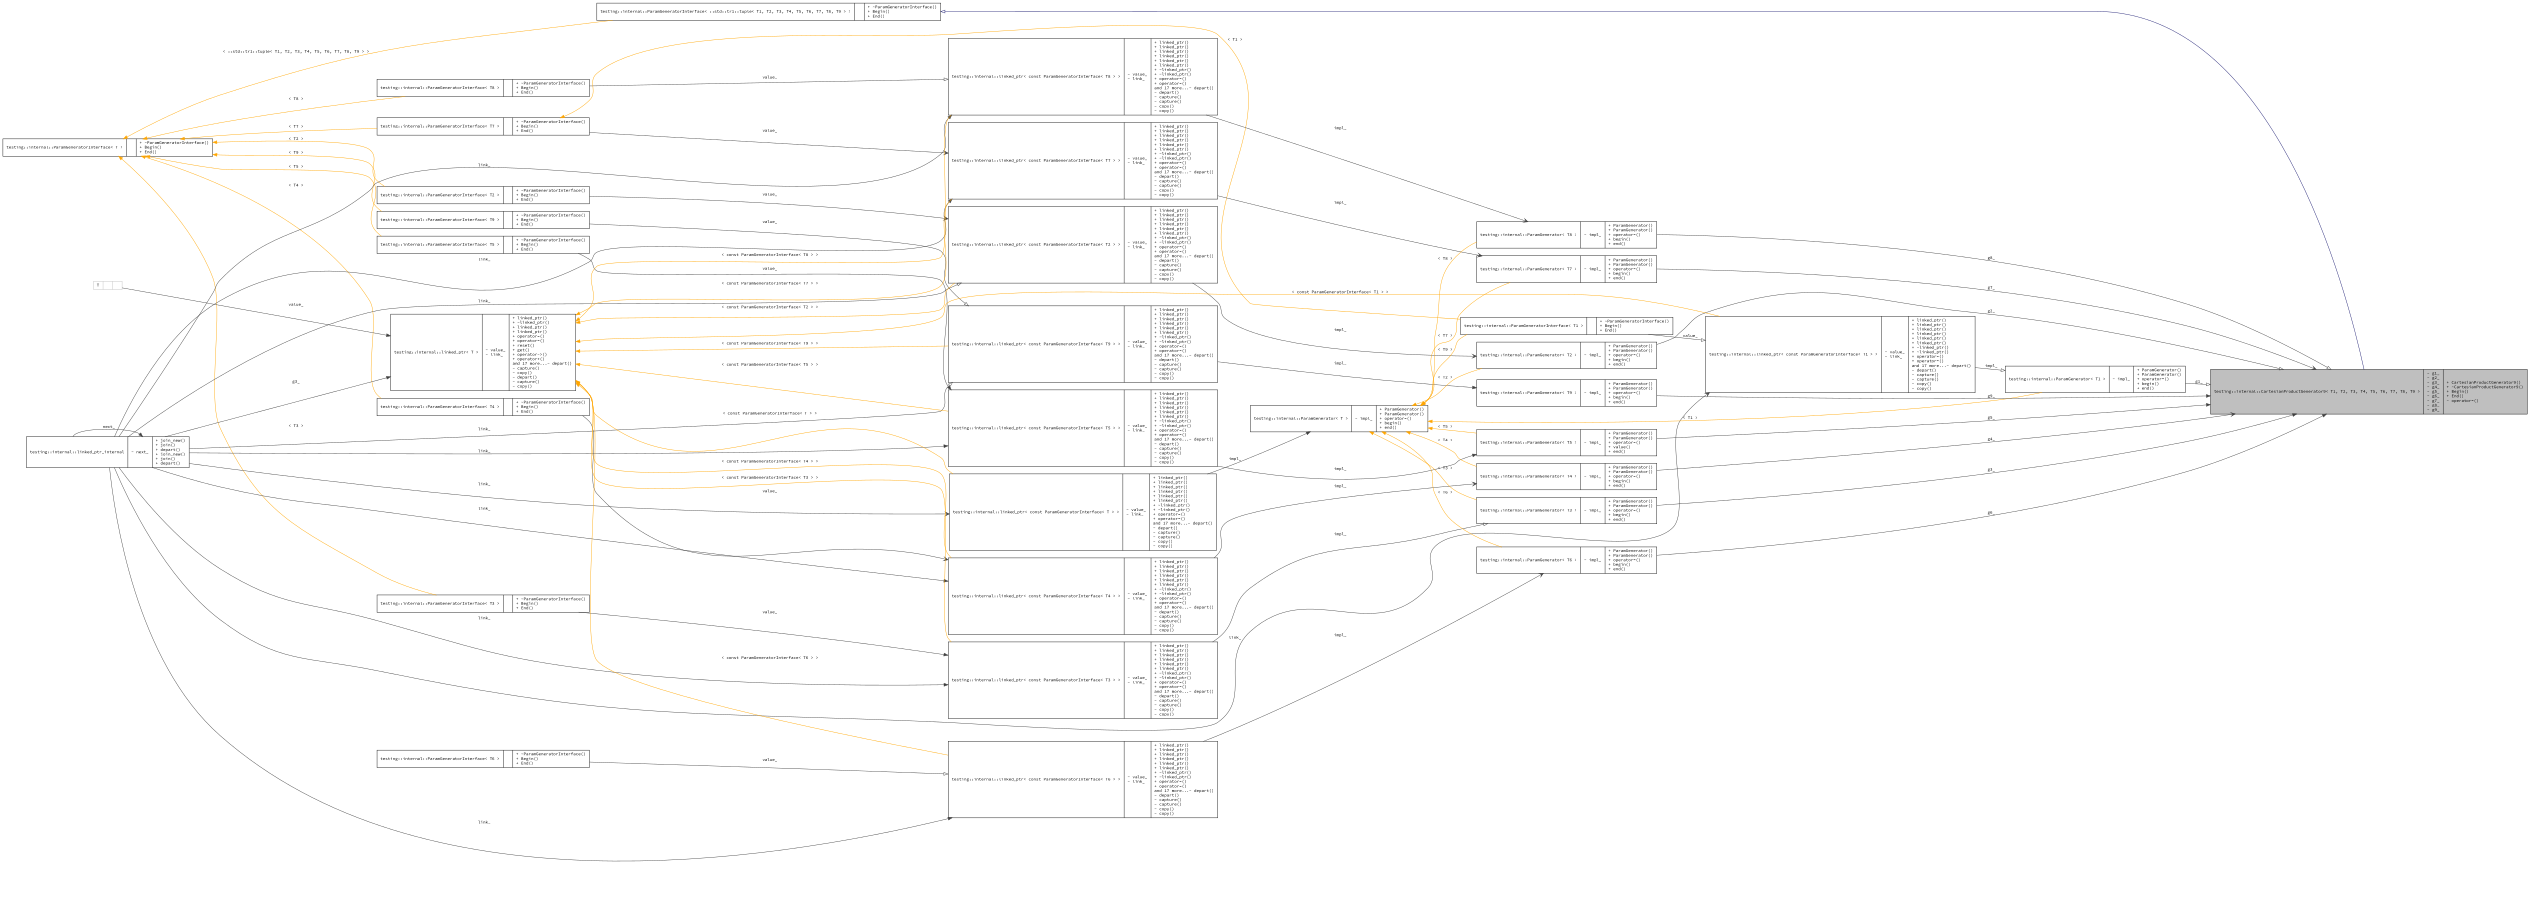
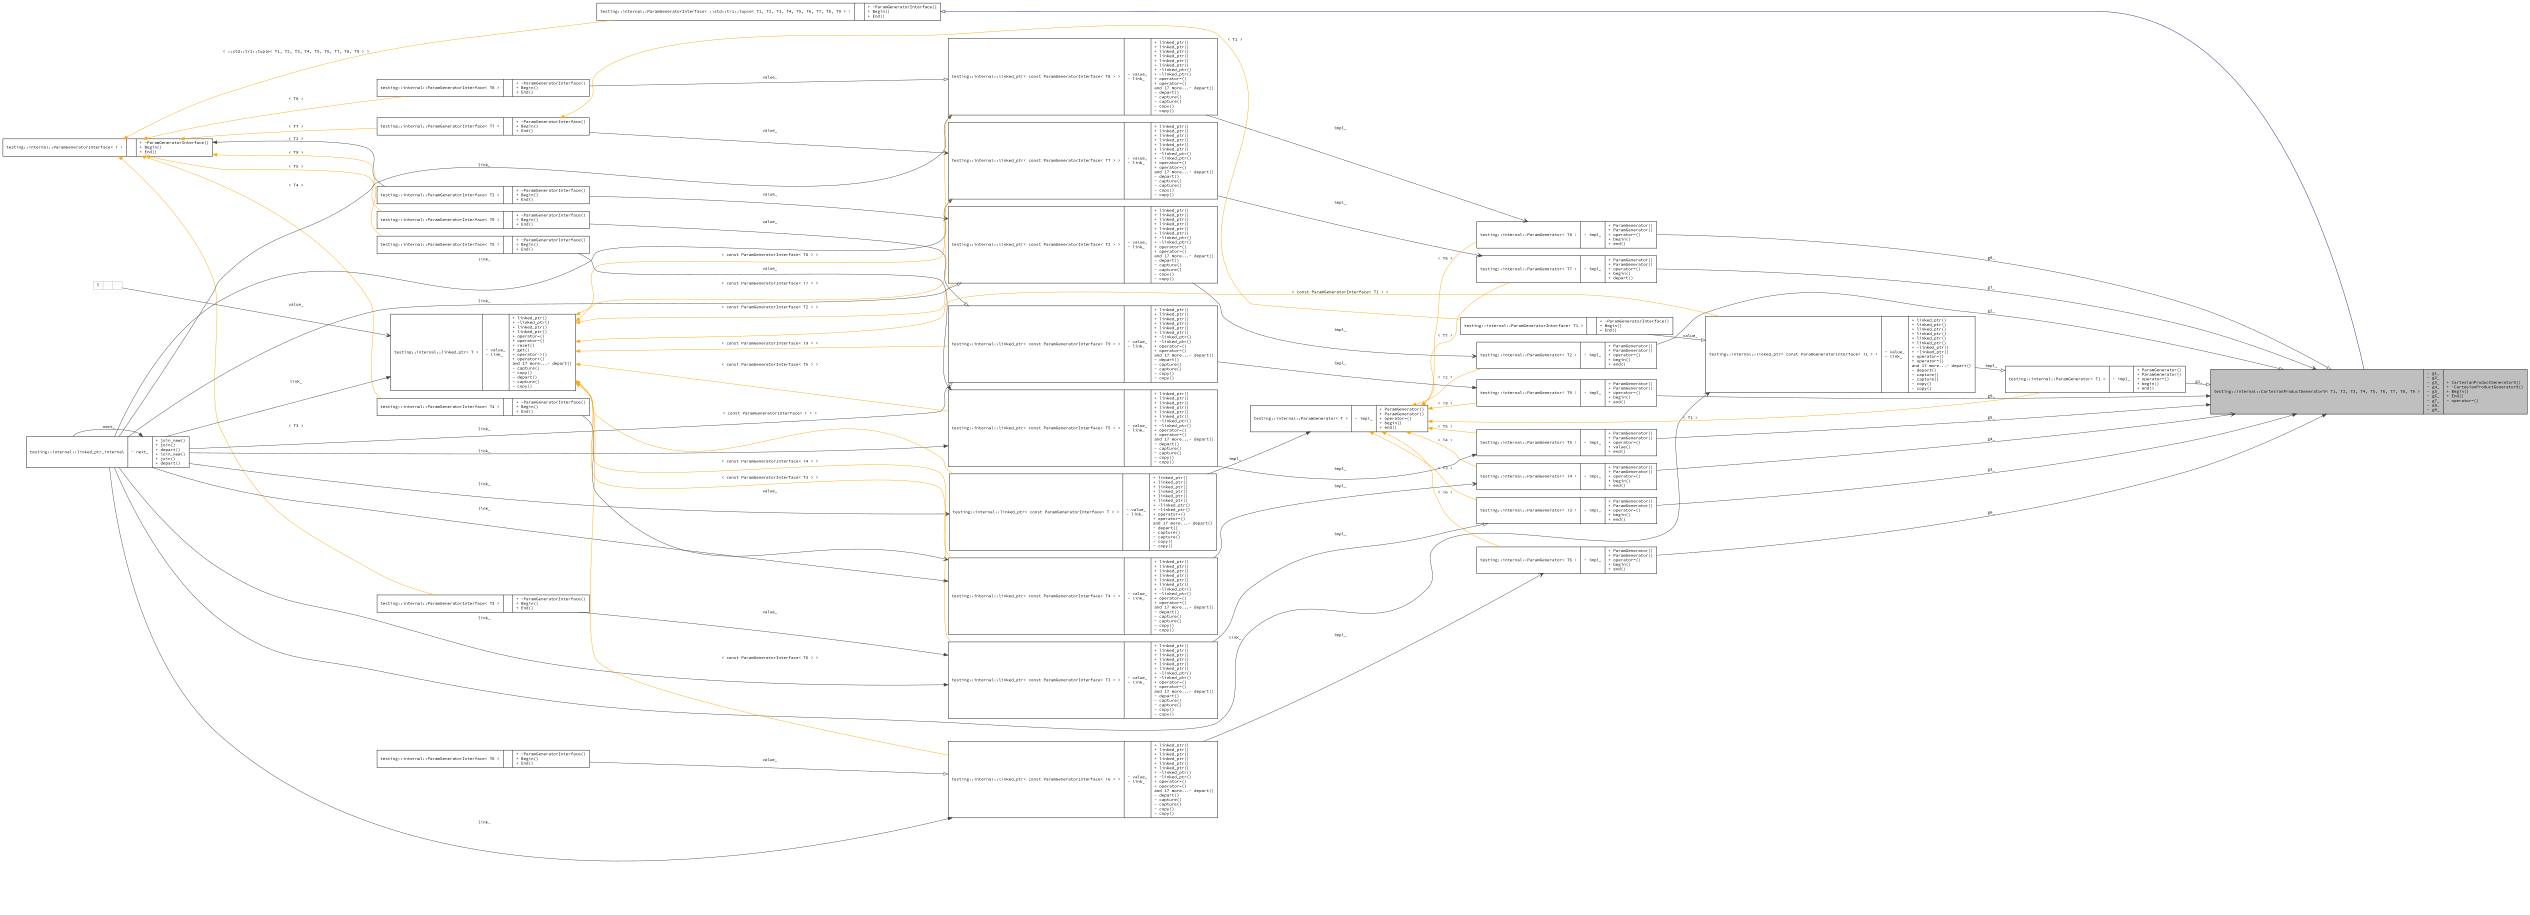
edge "testing::internal::ParamGeneratorInterface< T2 >" -> "testing::internal::ParamGeneratorInterface< T >": color orange -> grey25
node "testing::internal::ParamGenerator< T7 >": text "+ end()" -> "+ depart()"
edge "T" -> "testing::internal::linked_ptr< T >": arrowhead normal -> vee
edge "testing::internal::ParamGeneratorInterface< T1 >" -> "testing::internal::ParamGenerator< T >": now "testing::internal::ParamGenerator< T9 >" -> "testing::internal::ParamGenerator< T >"
edge "testing::internal::linked_ptr_internal" -> "testing::internal::linked_ptr< T >": label " g3_" -> " link_"
